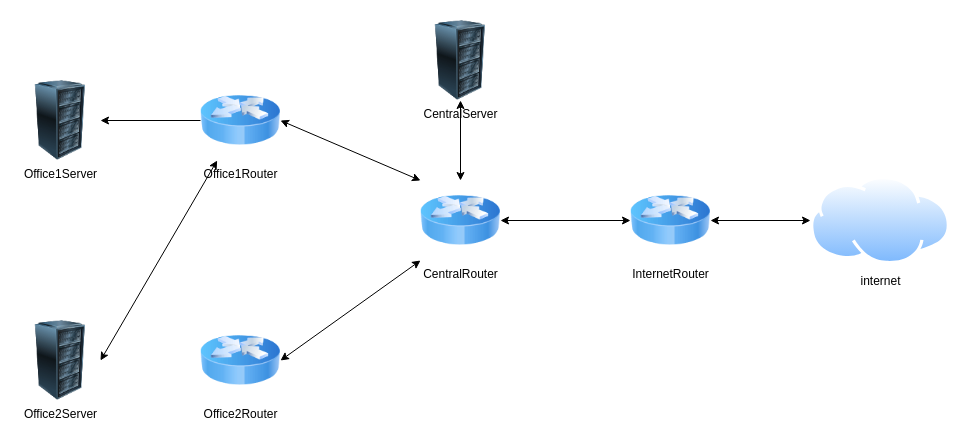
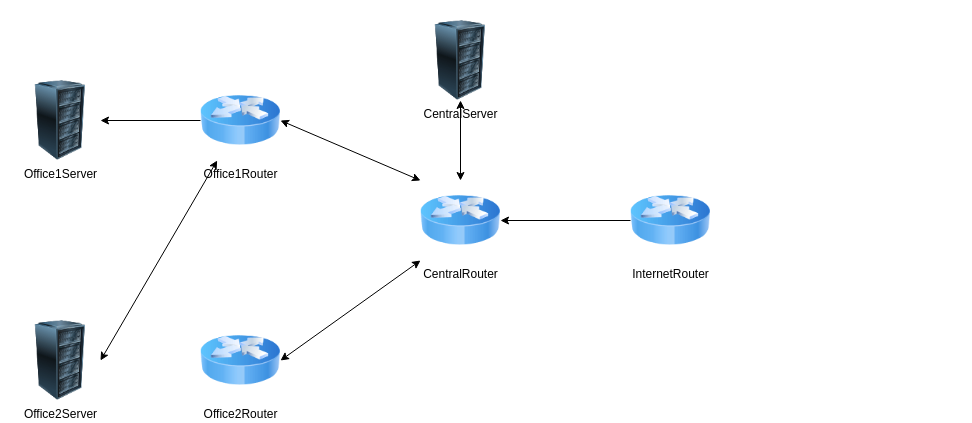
edge "CentralRouter" -- "InternetRouter": arrowhead classic -> none
edge "InternetRouter" -- "internet": removed
node "internet": removed
